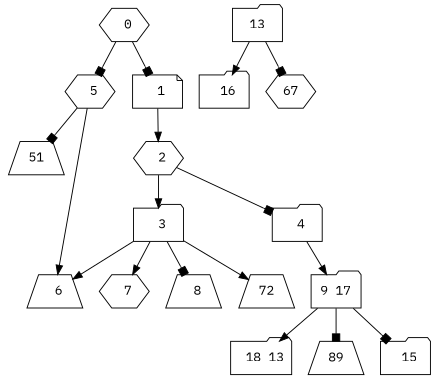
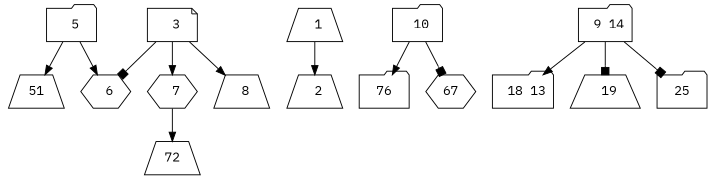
node "0": removed
node "13": label "13" -> "10"
node "5": shape hexagon -> folder
node "1": shape note -> trapezium
node "16": label "16" -> "76"
edge "5" -> "51": arrowhead box -> normal
node "2": shape hexagon -> trapezium
edge "2" -> "3": removed
node "3": shape folder -> note
node "4": removed
edge "3" -> "8": arrowhead box -> normal
edge "3" -> "6": arrowhead normal -> box
edge "3" -> "72": now "7" -> "72"
node "6": shape trapezium -> hexagon
node "9 17": label "9 17" -> "9 14"
node "89": label "89" -> "19"
node "15": label "15" -> "25"
